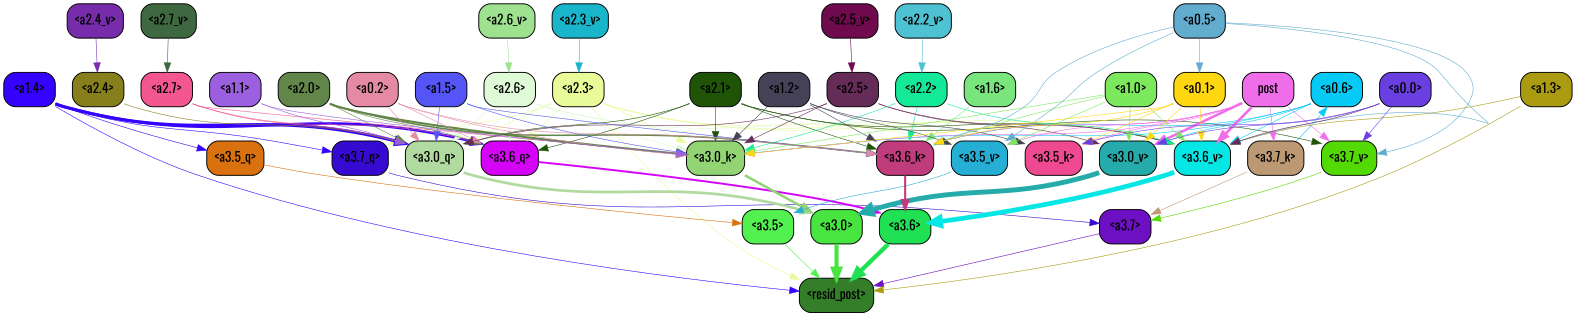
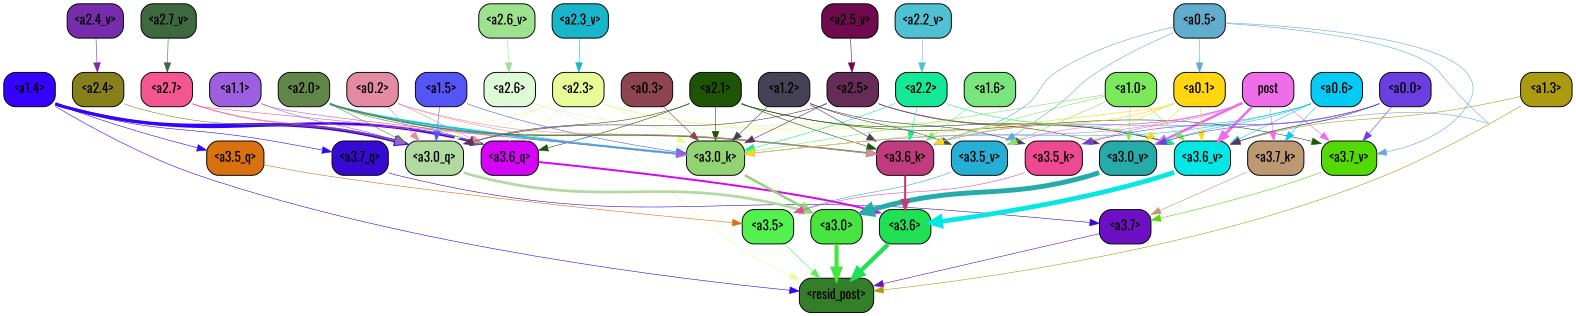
node "<a0.3>": added
edge "<a1.5>" -> "<a3.6_k>": removed
edge "<a3.7_k>" -> "<a0.6>": reversed
edge "<a2.0>" -> "<a3.0_k>": color #628649 -> #05caf5
edge "<a3.5_k>" -> "<a3.5>": added
